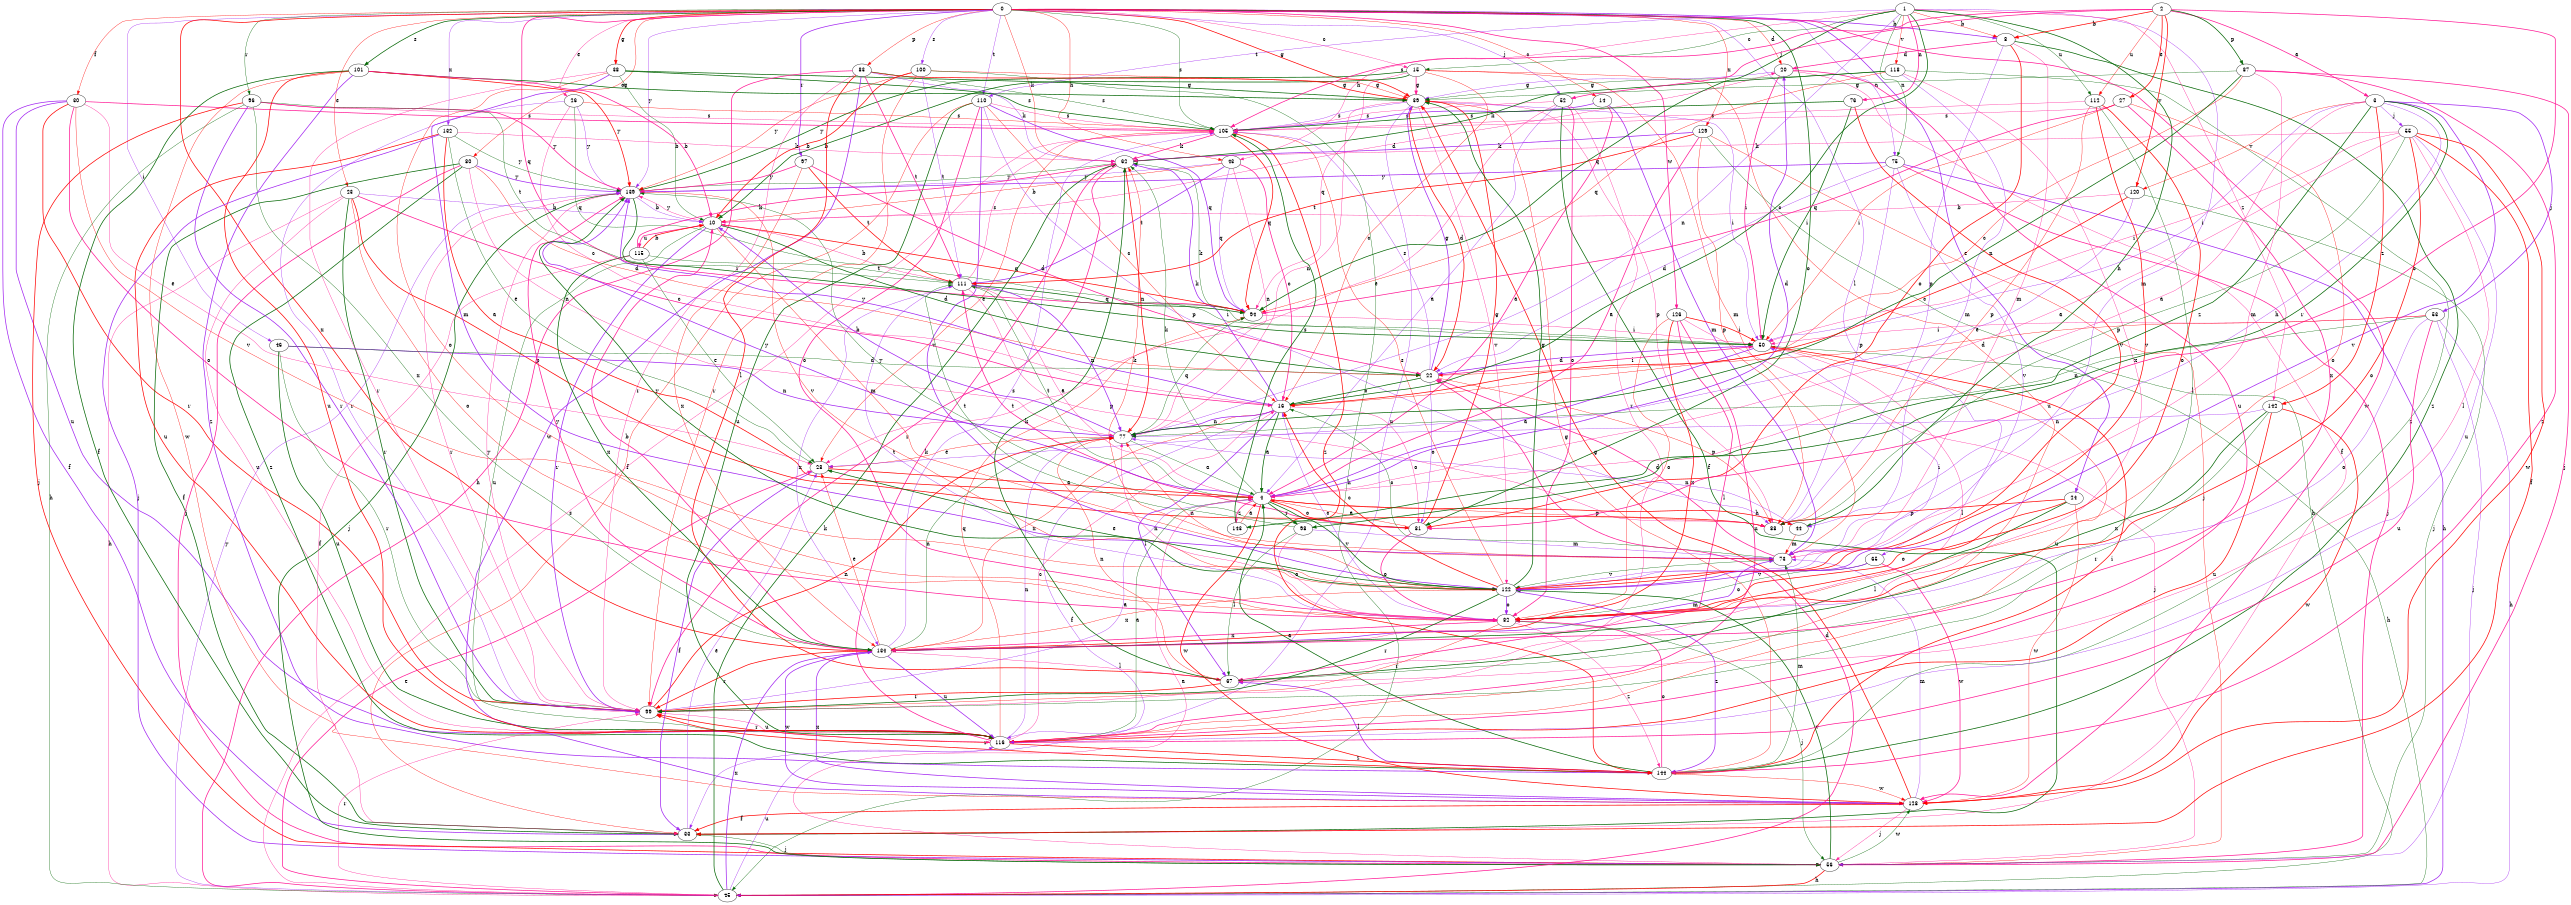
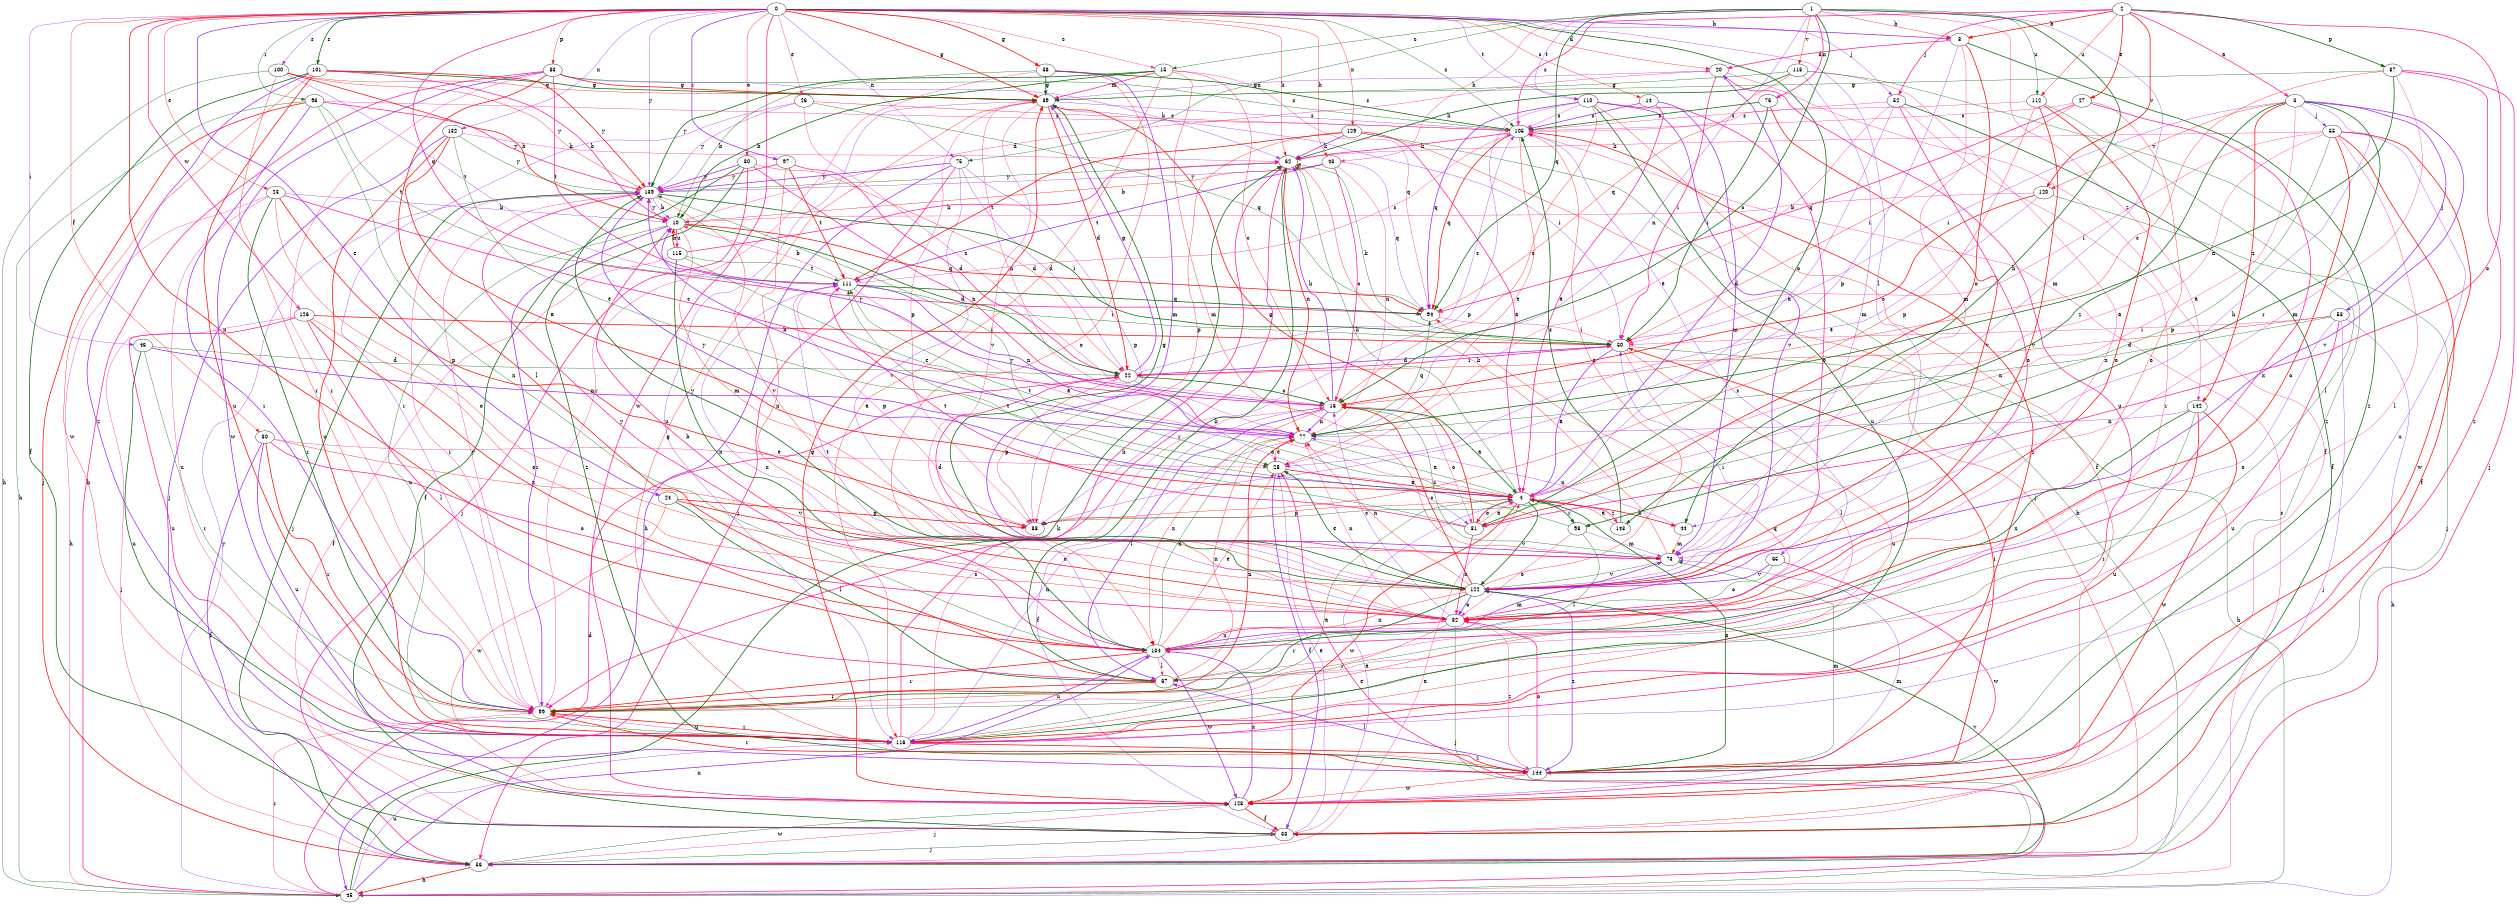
edge "15" -> "39": label "g" -> "m"
edge "30" -> "105": removed, label "s"
edge "80" -> "77": style solid -> bold
edge "15" -> "116": label "u" -> "a"
edge "99" -> "4": now "33" -> "4"
